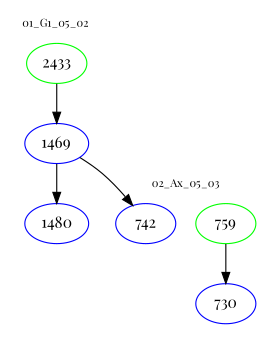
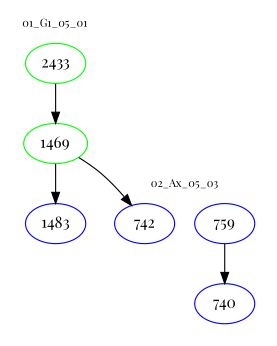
cluster "01_G1_05_02": label "01_G1_05_02" -> "01_G1_05_01"
node "1469": color blue -> green
node "1480": label "1480" -> "1483"
node "759": color green -> blue
node "730": label "730" -> "740"
